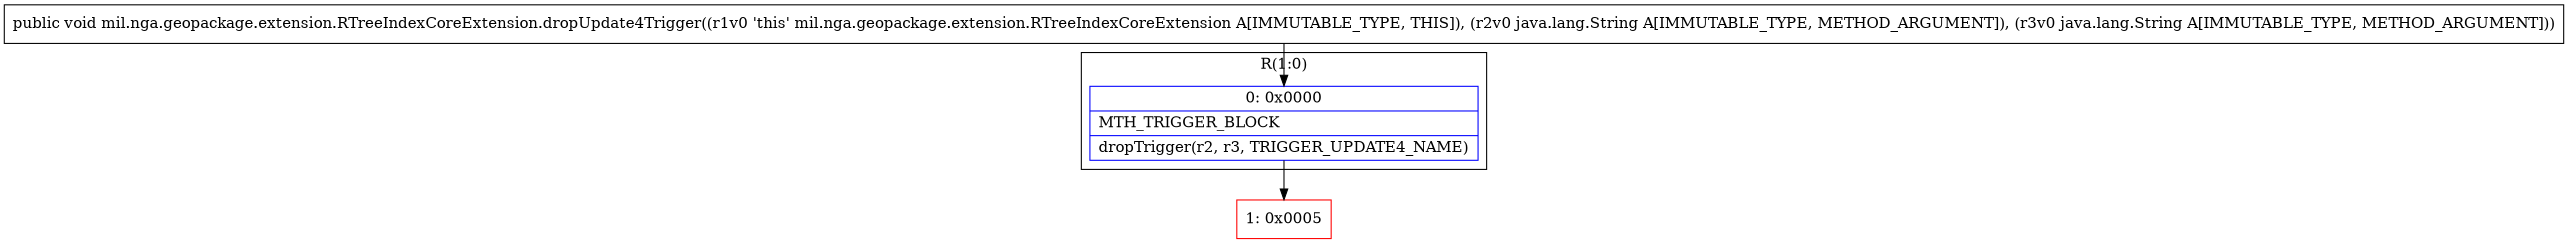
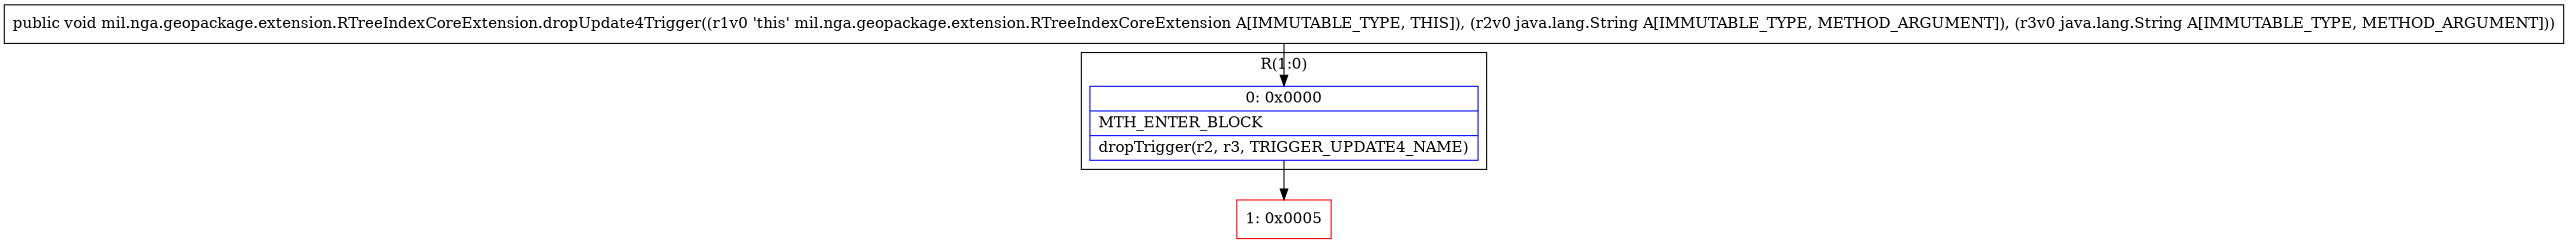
node "0: 0x0000": text "MTH_TRIGGER_BLOCK" -> "MTH_ENTER_BLOCK"
